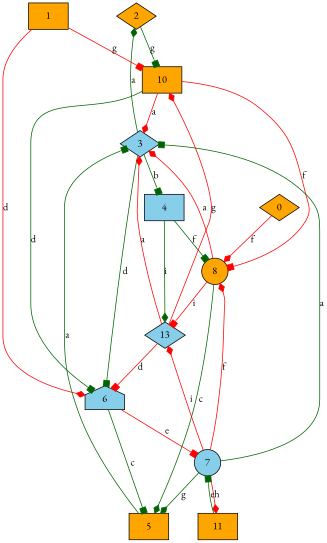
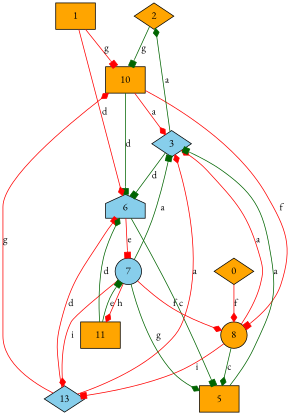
node "4": removed
edge "11" -> "6": added, label "d"
